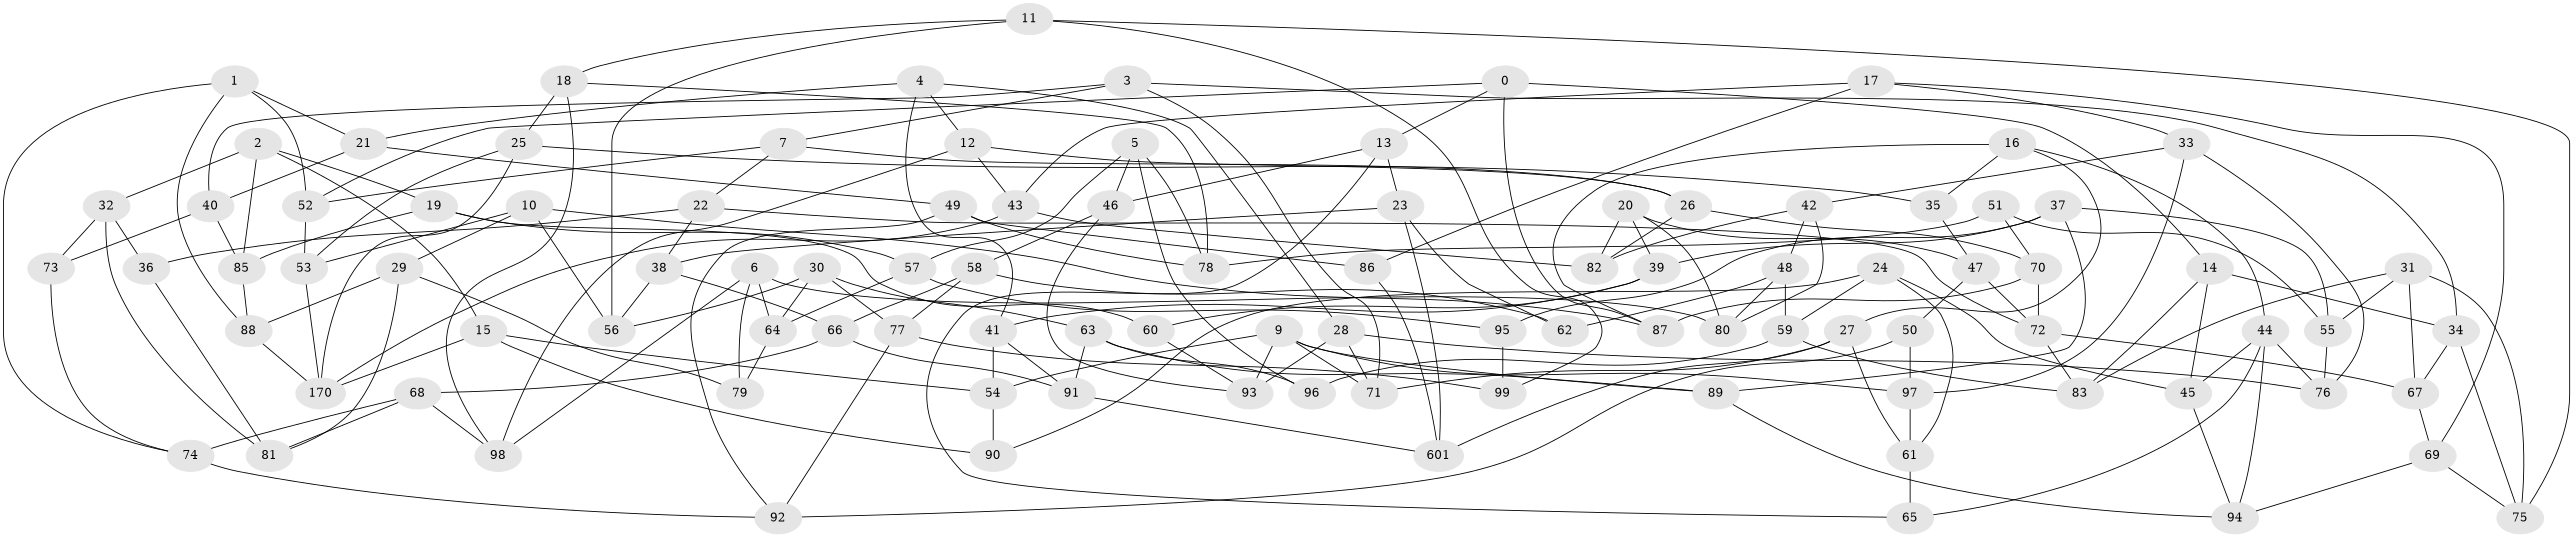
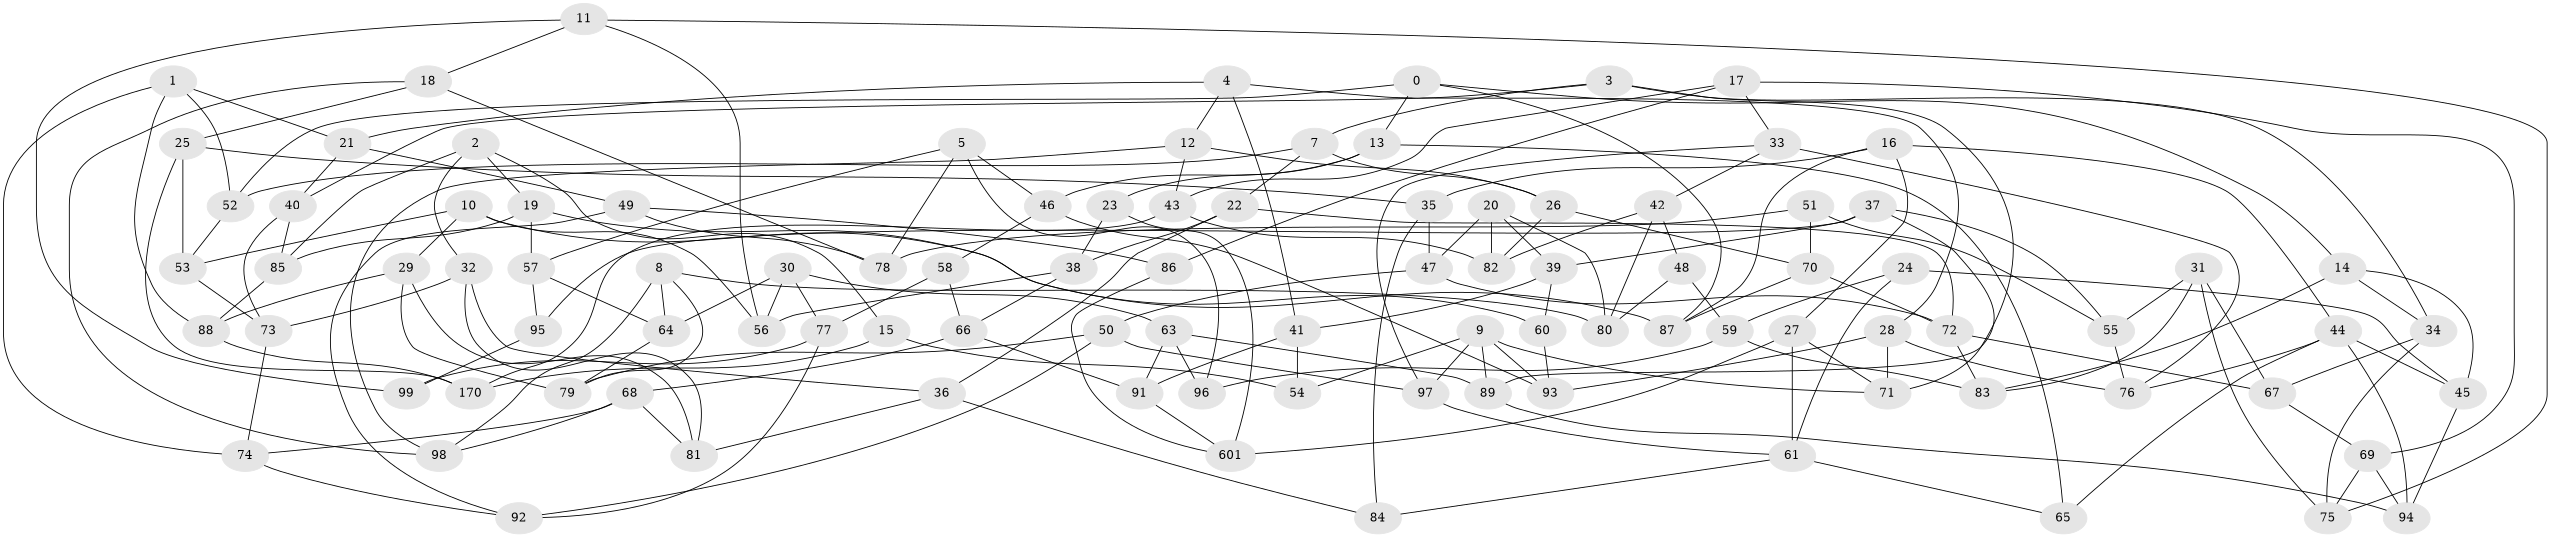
node "6": label "6" -> "8"
edge "53" -- "170": now "53" -- "73"
node "62": removed
edge "50" -- "79": added
node "90": removed
node "84": added
